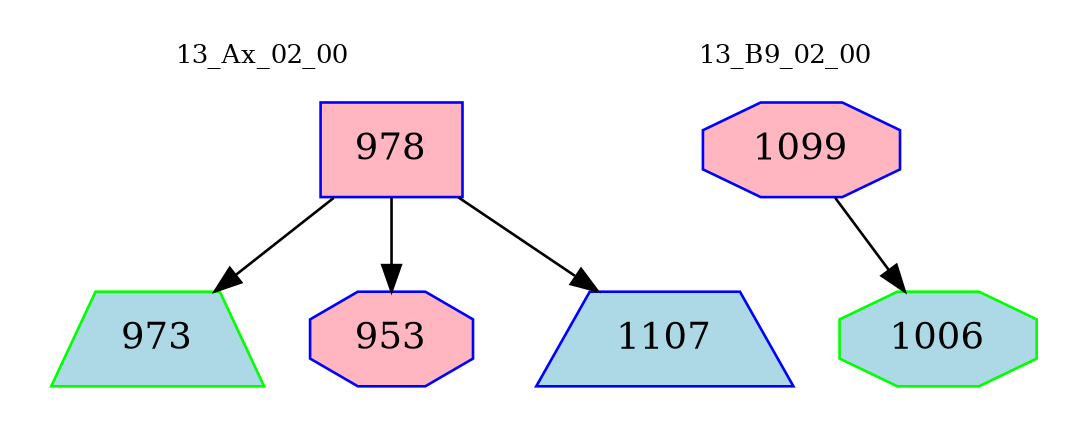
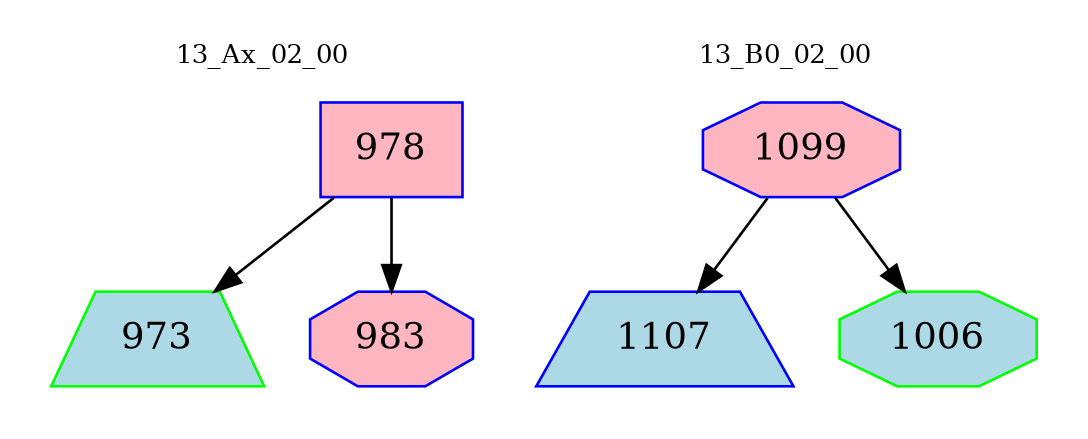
cluster "13_B9_02_00": label "13_B9_02_00" -> "13_B0_02_00"
edge "978" -> "1107": now "1099" -> "1107"
node "953": label "953" -> "983"
